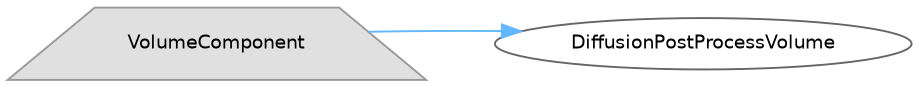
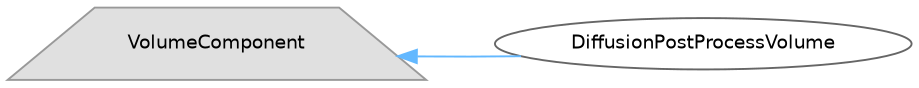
edge "VolumeComponent" -> "DiffusionPostProcessVolume": reversed
